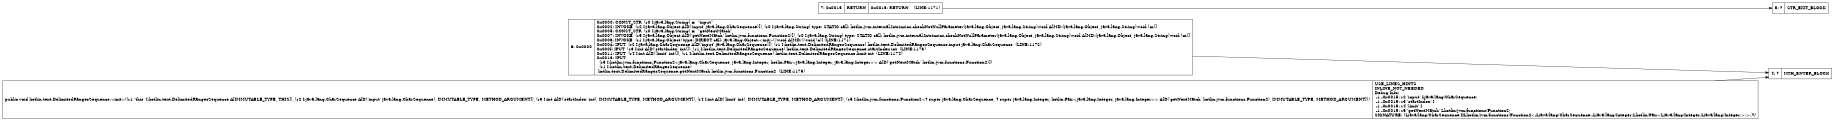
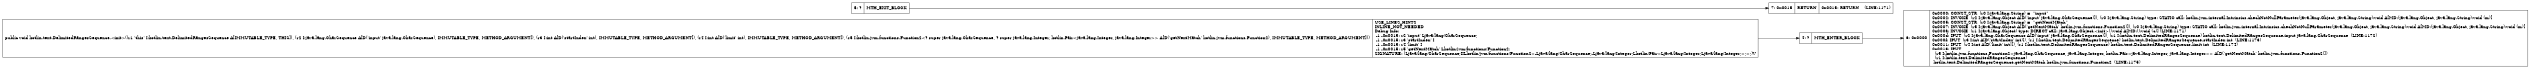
edge "7: 0x0015" -> "5: ?": reversed
node "5: ?": text "STR_EXIT_BLOCK" -> "MTH_EXIT_BLOCK"
edge "6: 0x0000" -> "4: ?": reversed
